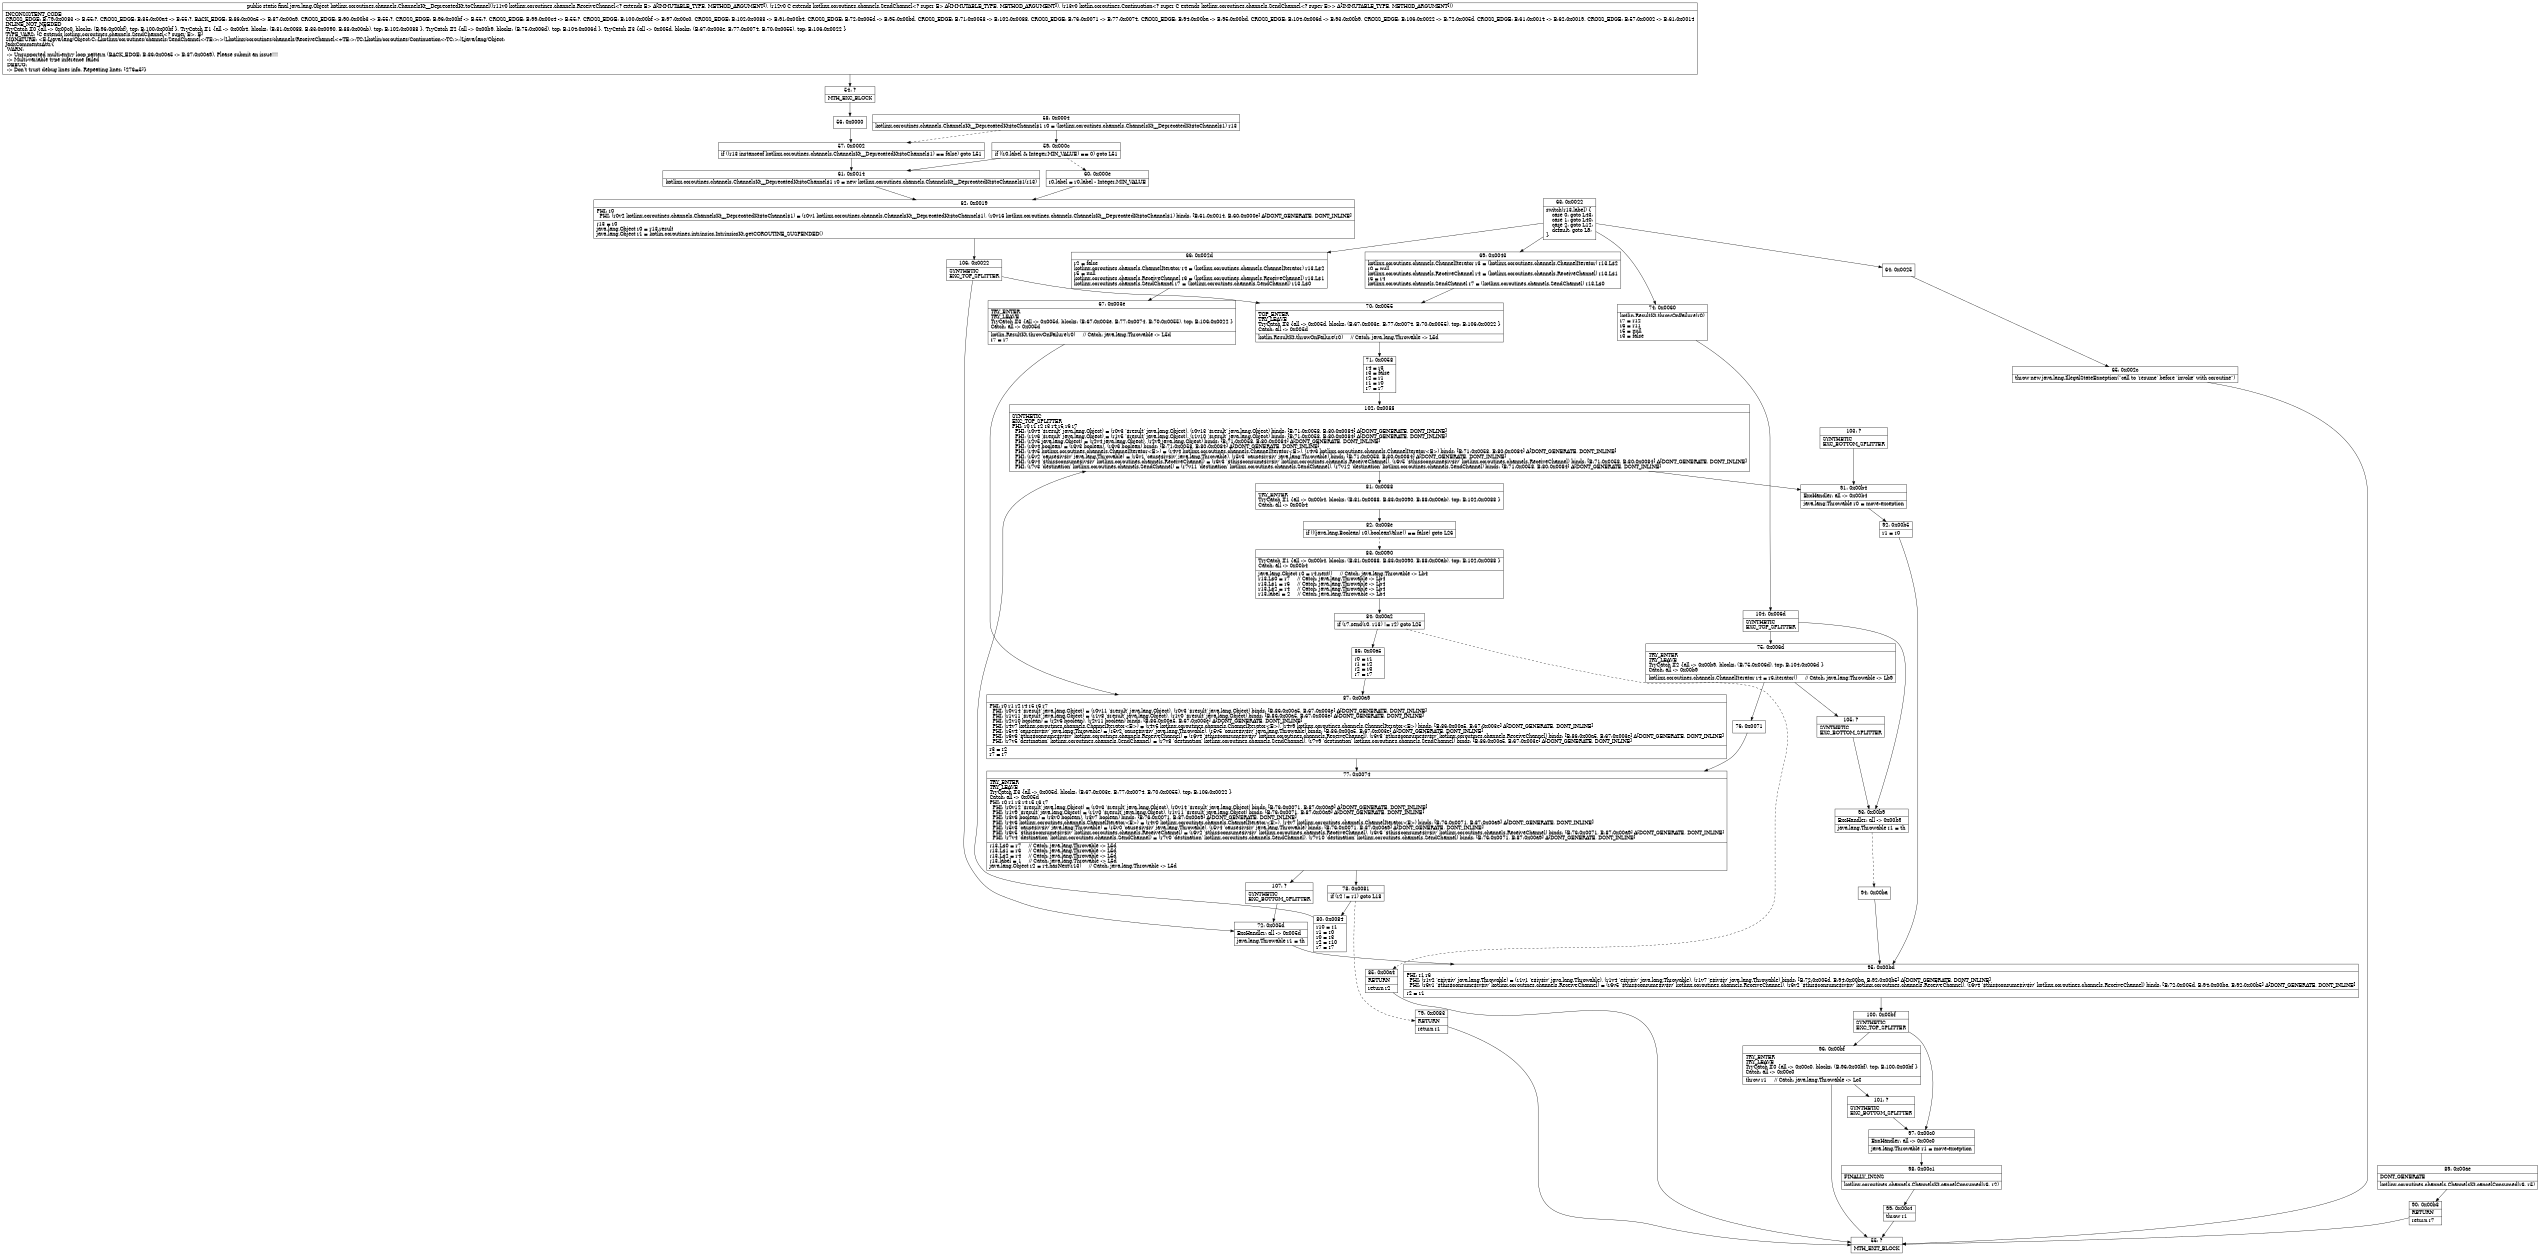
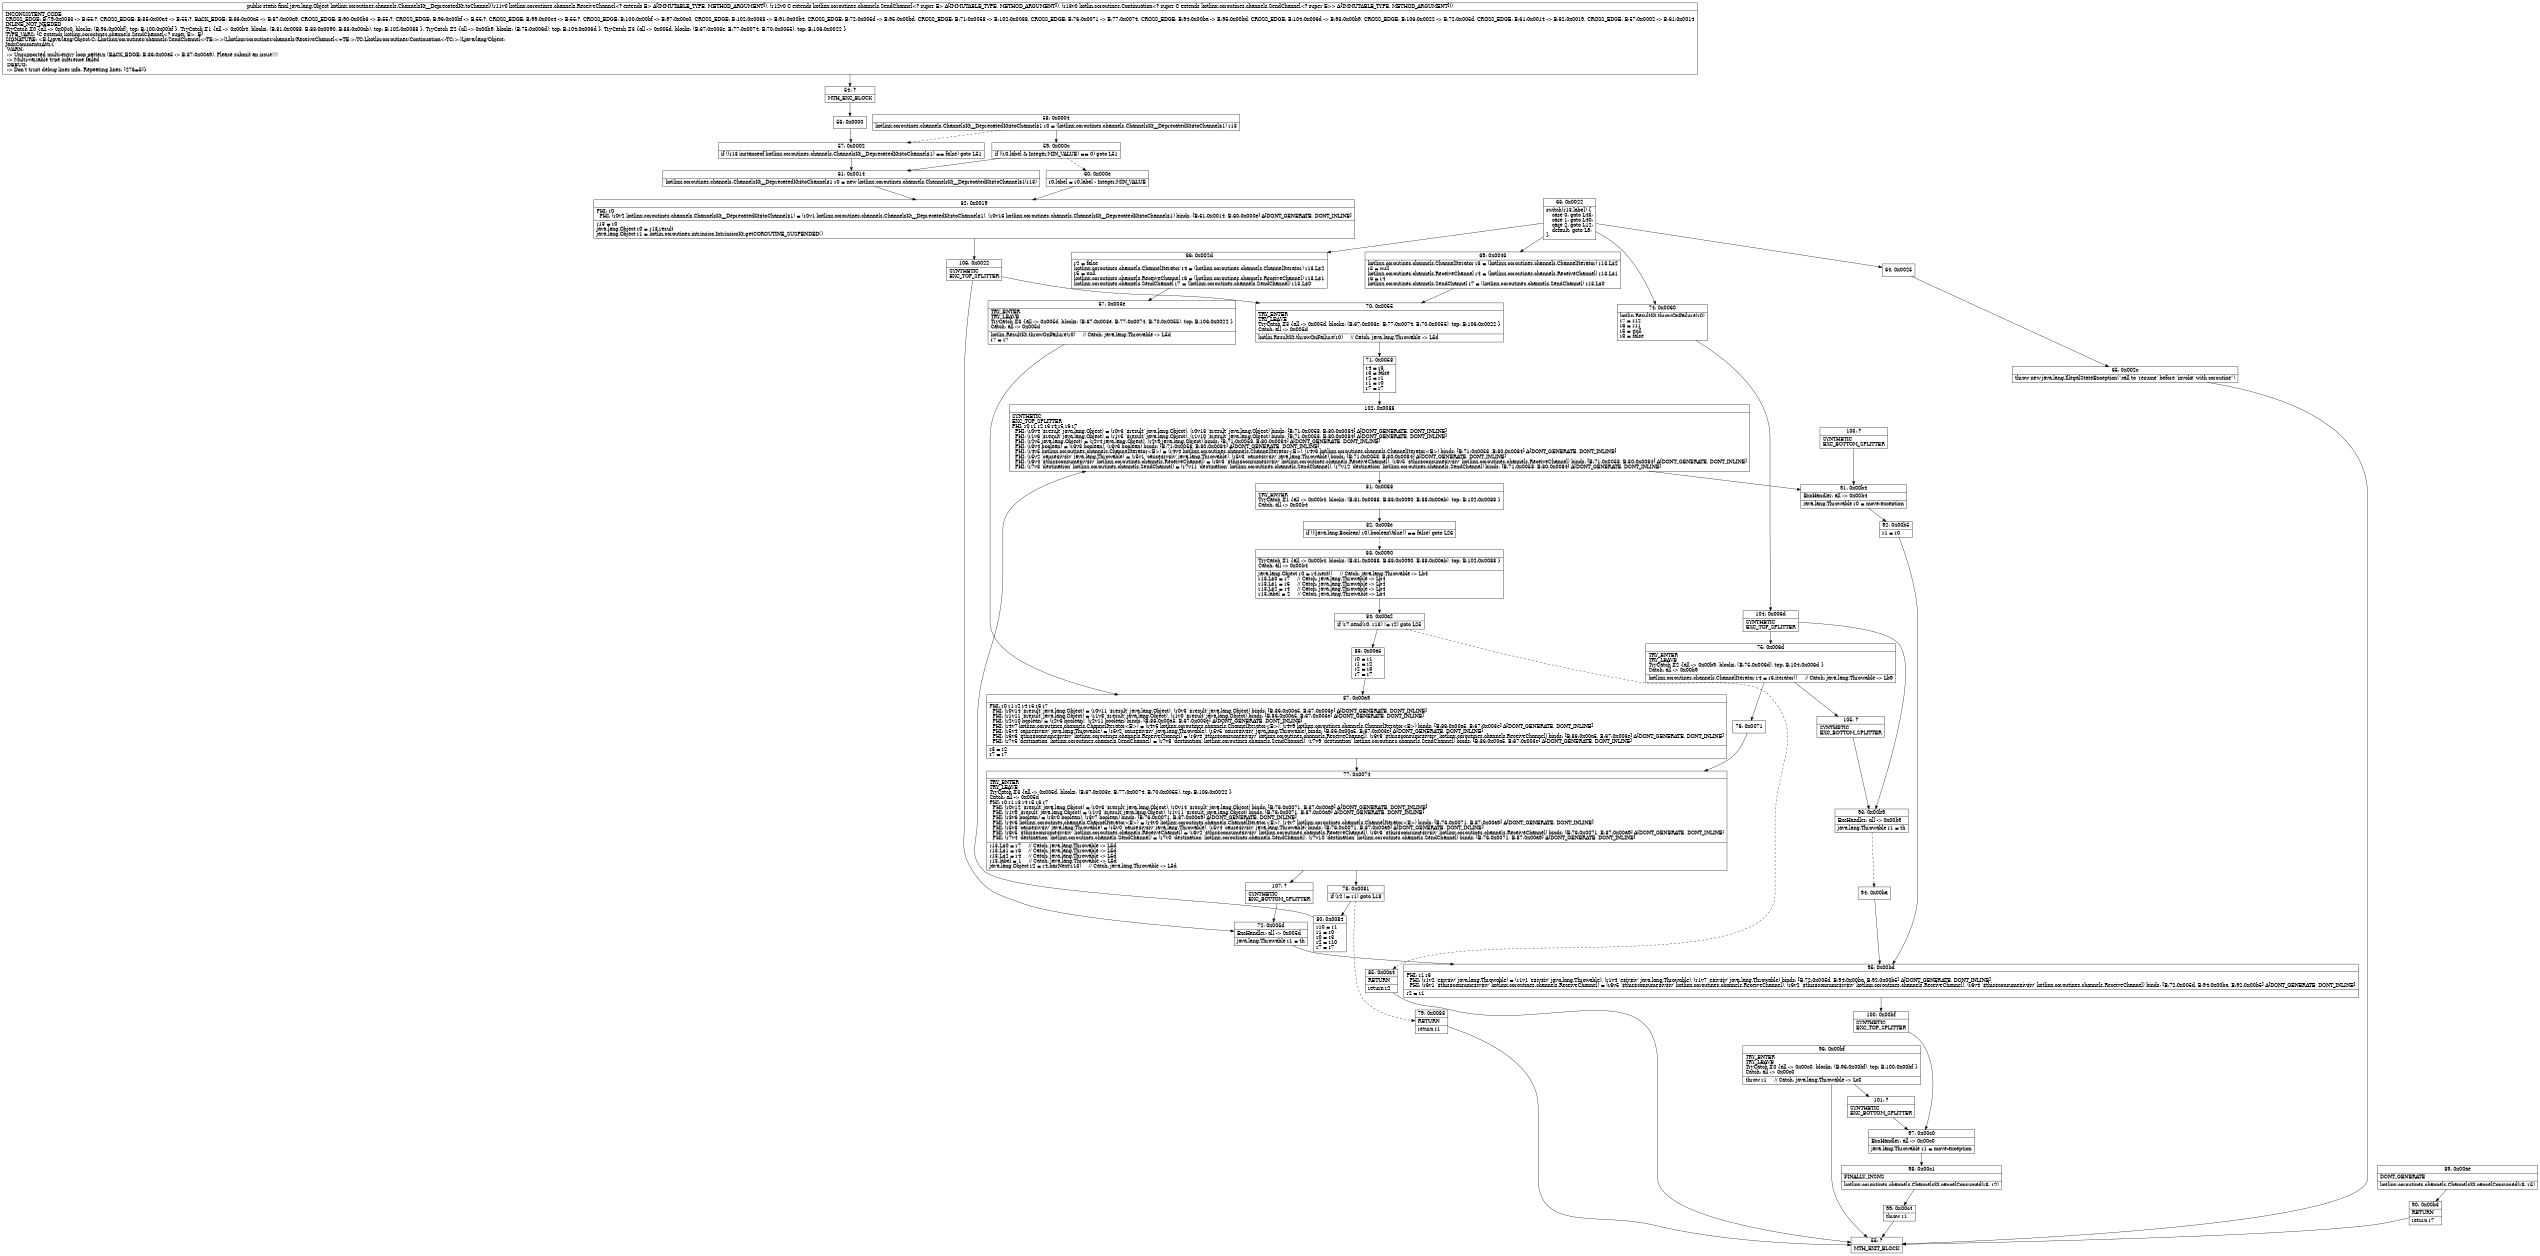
node "69: 0x0043": text "r0 = null" -> "r5 = null"
node "70: 0x0055": text "TOP_ENTER" -> "TRY_ENTER"
edge "100: 0x00bf" -> "96: 0x00bf": removed
